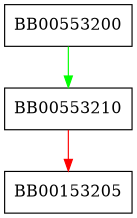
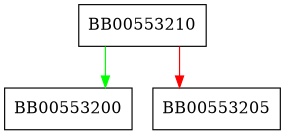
edge "BB00553200" -> "BB00553210": reversed
node "BB00153205": label "BB00153205" -> "BB00553205"
